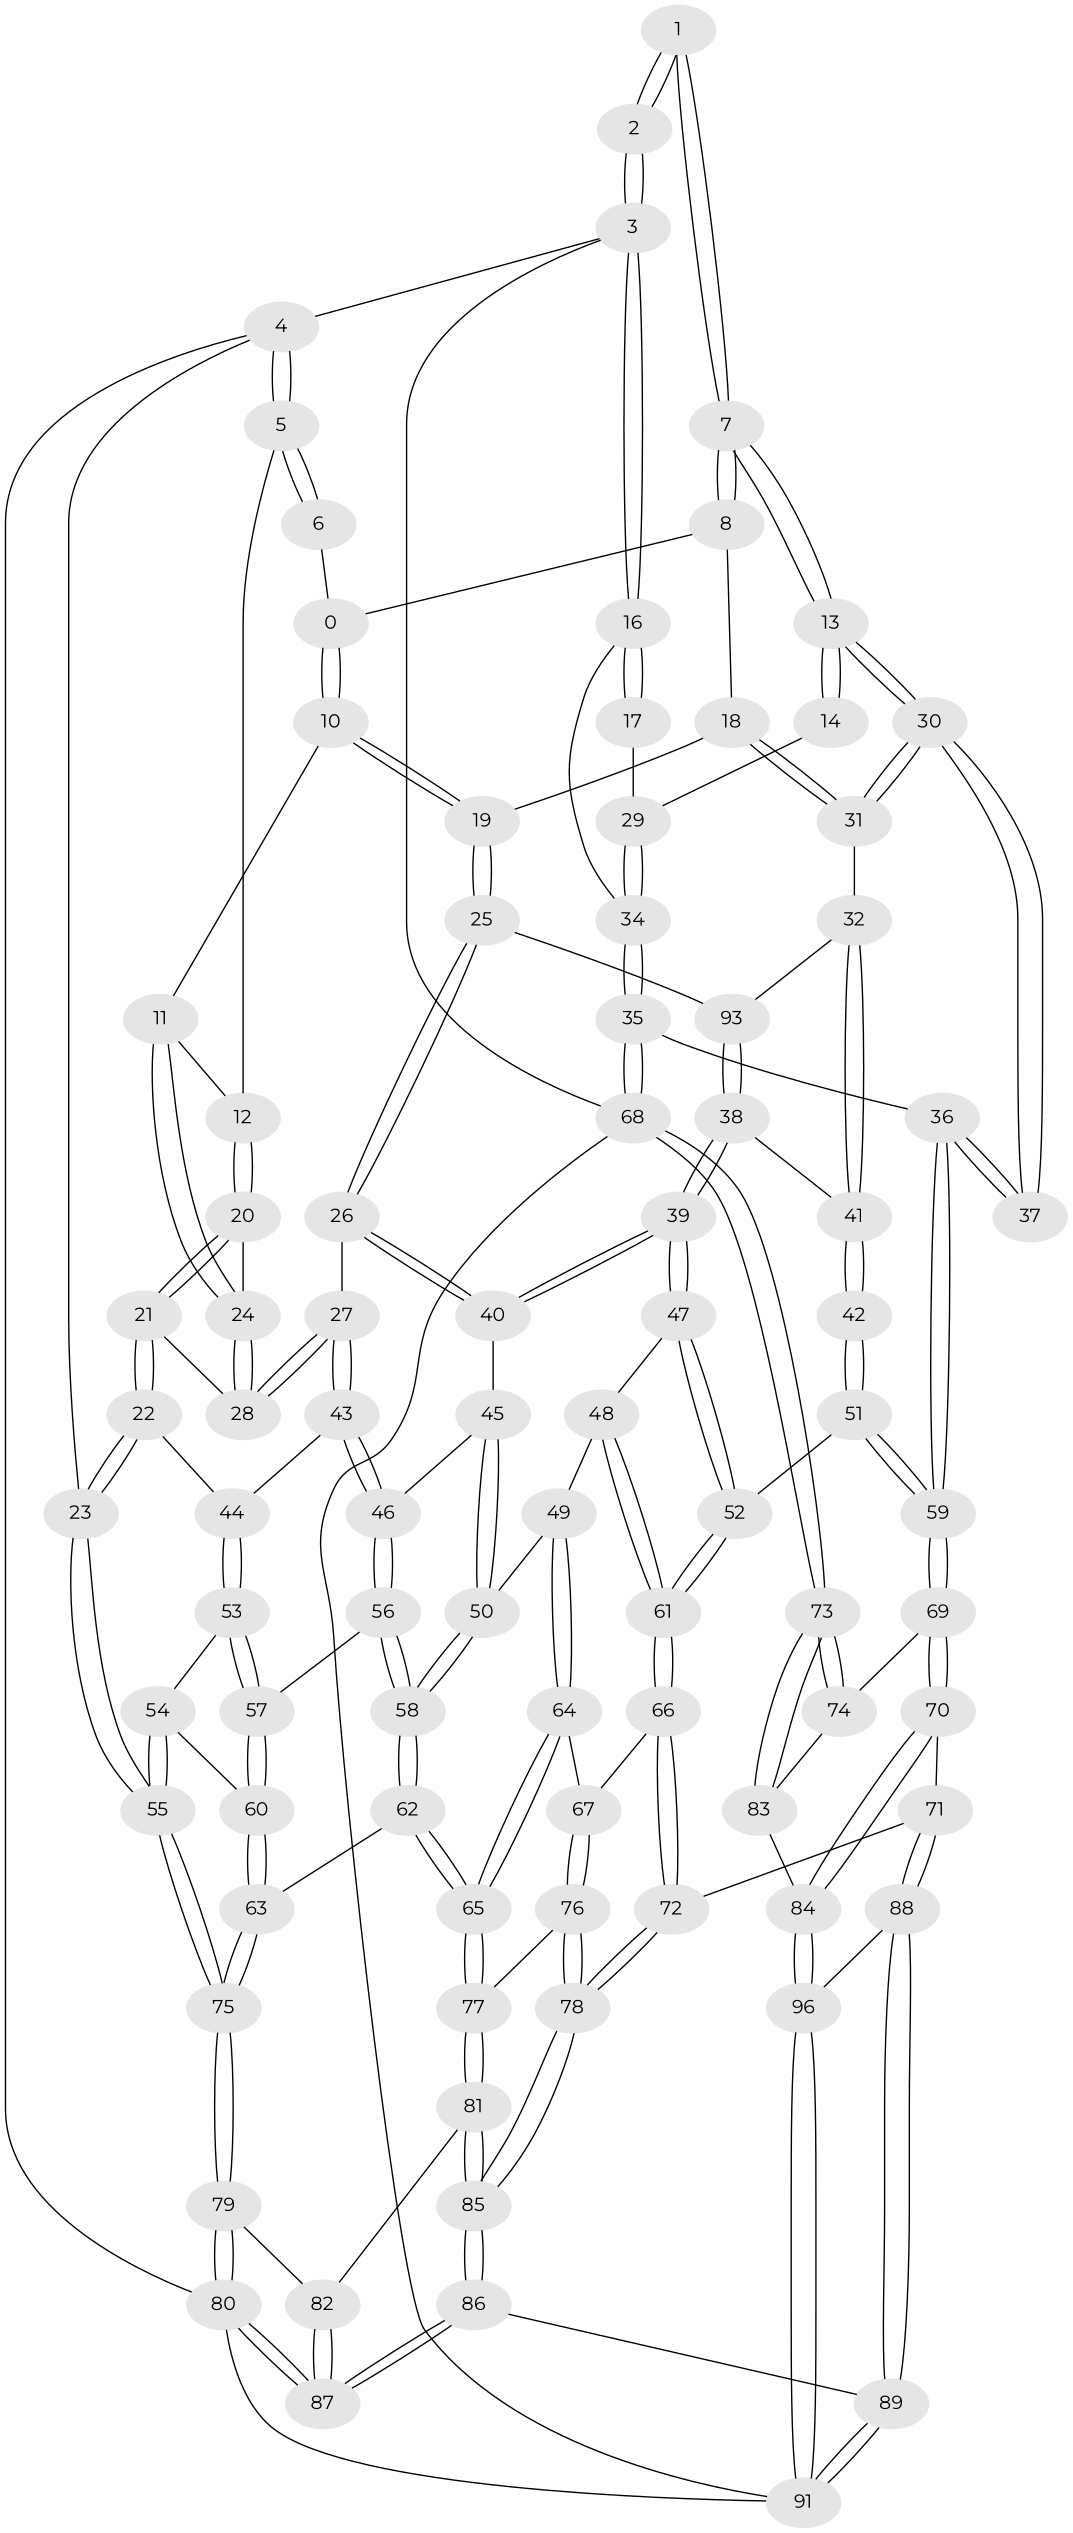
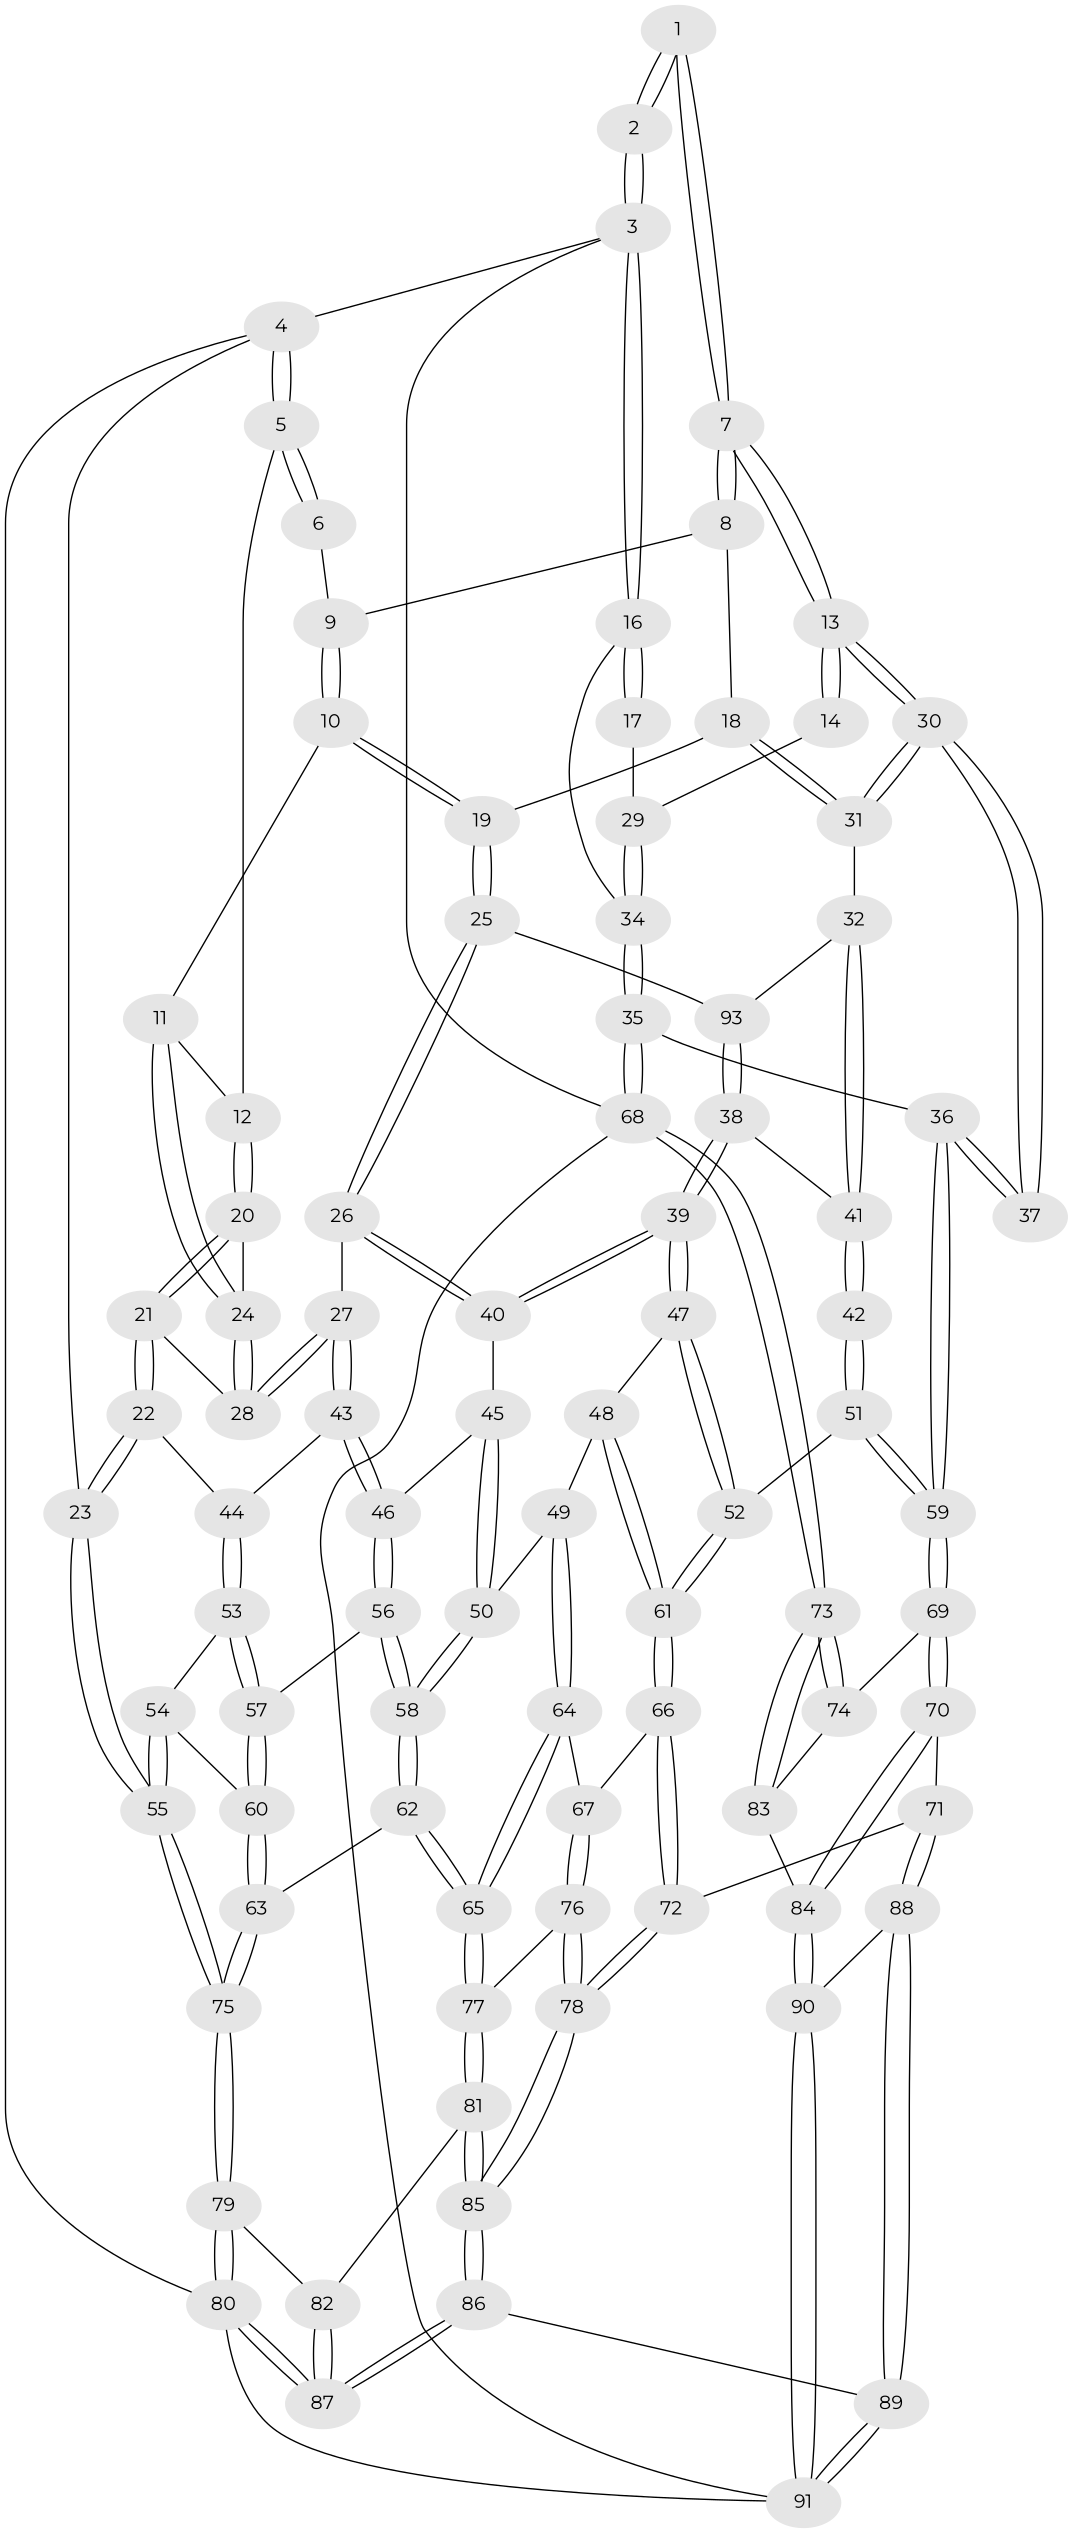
node "0": label "0" -> "9"
node "96": label "96" -> "90"
